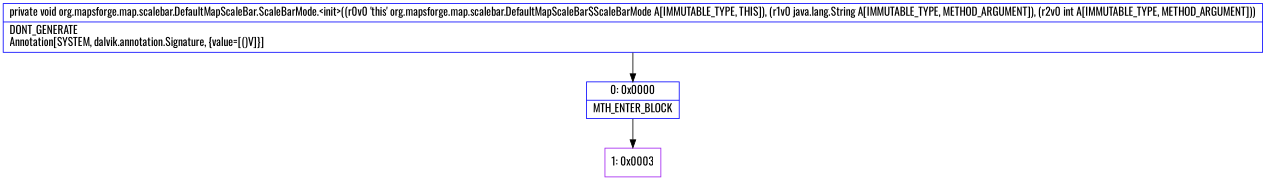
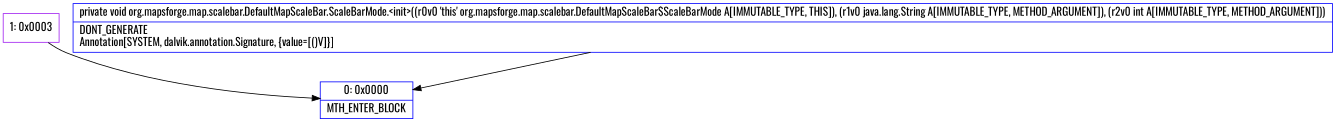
edge "0: 0x0000" -> "1: 0x0003": reversed
